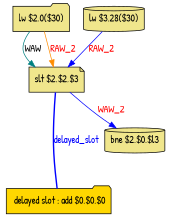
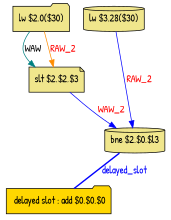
edge "lw $3,28($30)" -> "slt $2,$2,$3": now "lw $3,28($30)" -> "bne $2,$0,$l3"
edge "slt $2,$2,$3" -- "delayed slot : add $0,$0,$0": now "bne $2,$0,$l3" -- "delayed slot : add $0,$0,$0"
